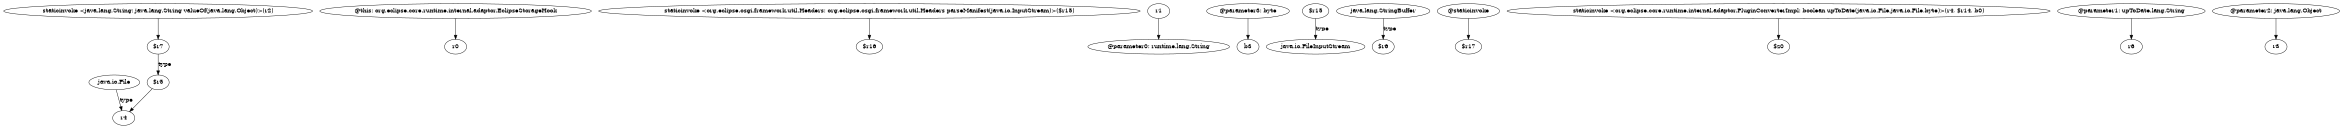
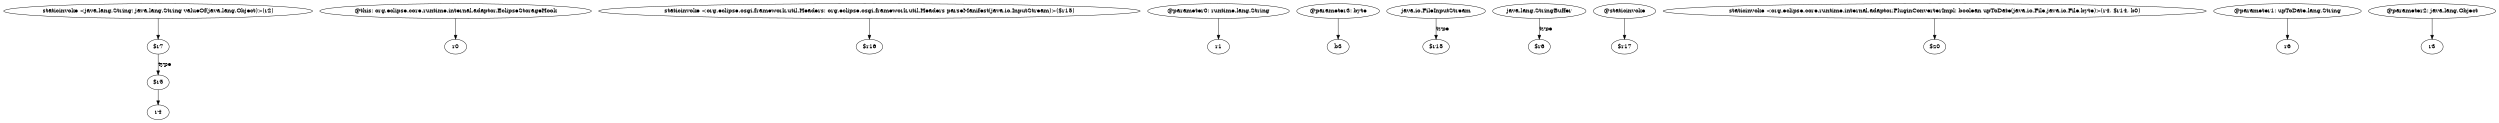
edge "r1" -> "@parameter0: runtime.lang.String": reversed
edge "$r15" -> "java.io.FileInputStream": reversed
node "java.io.File": removed
